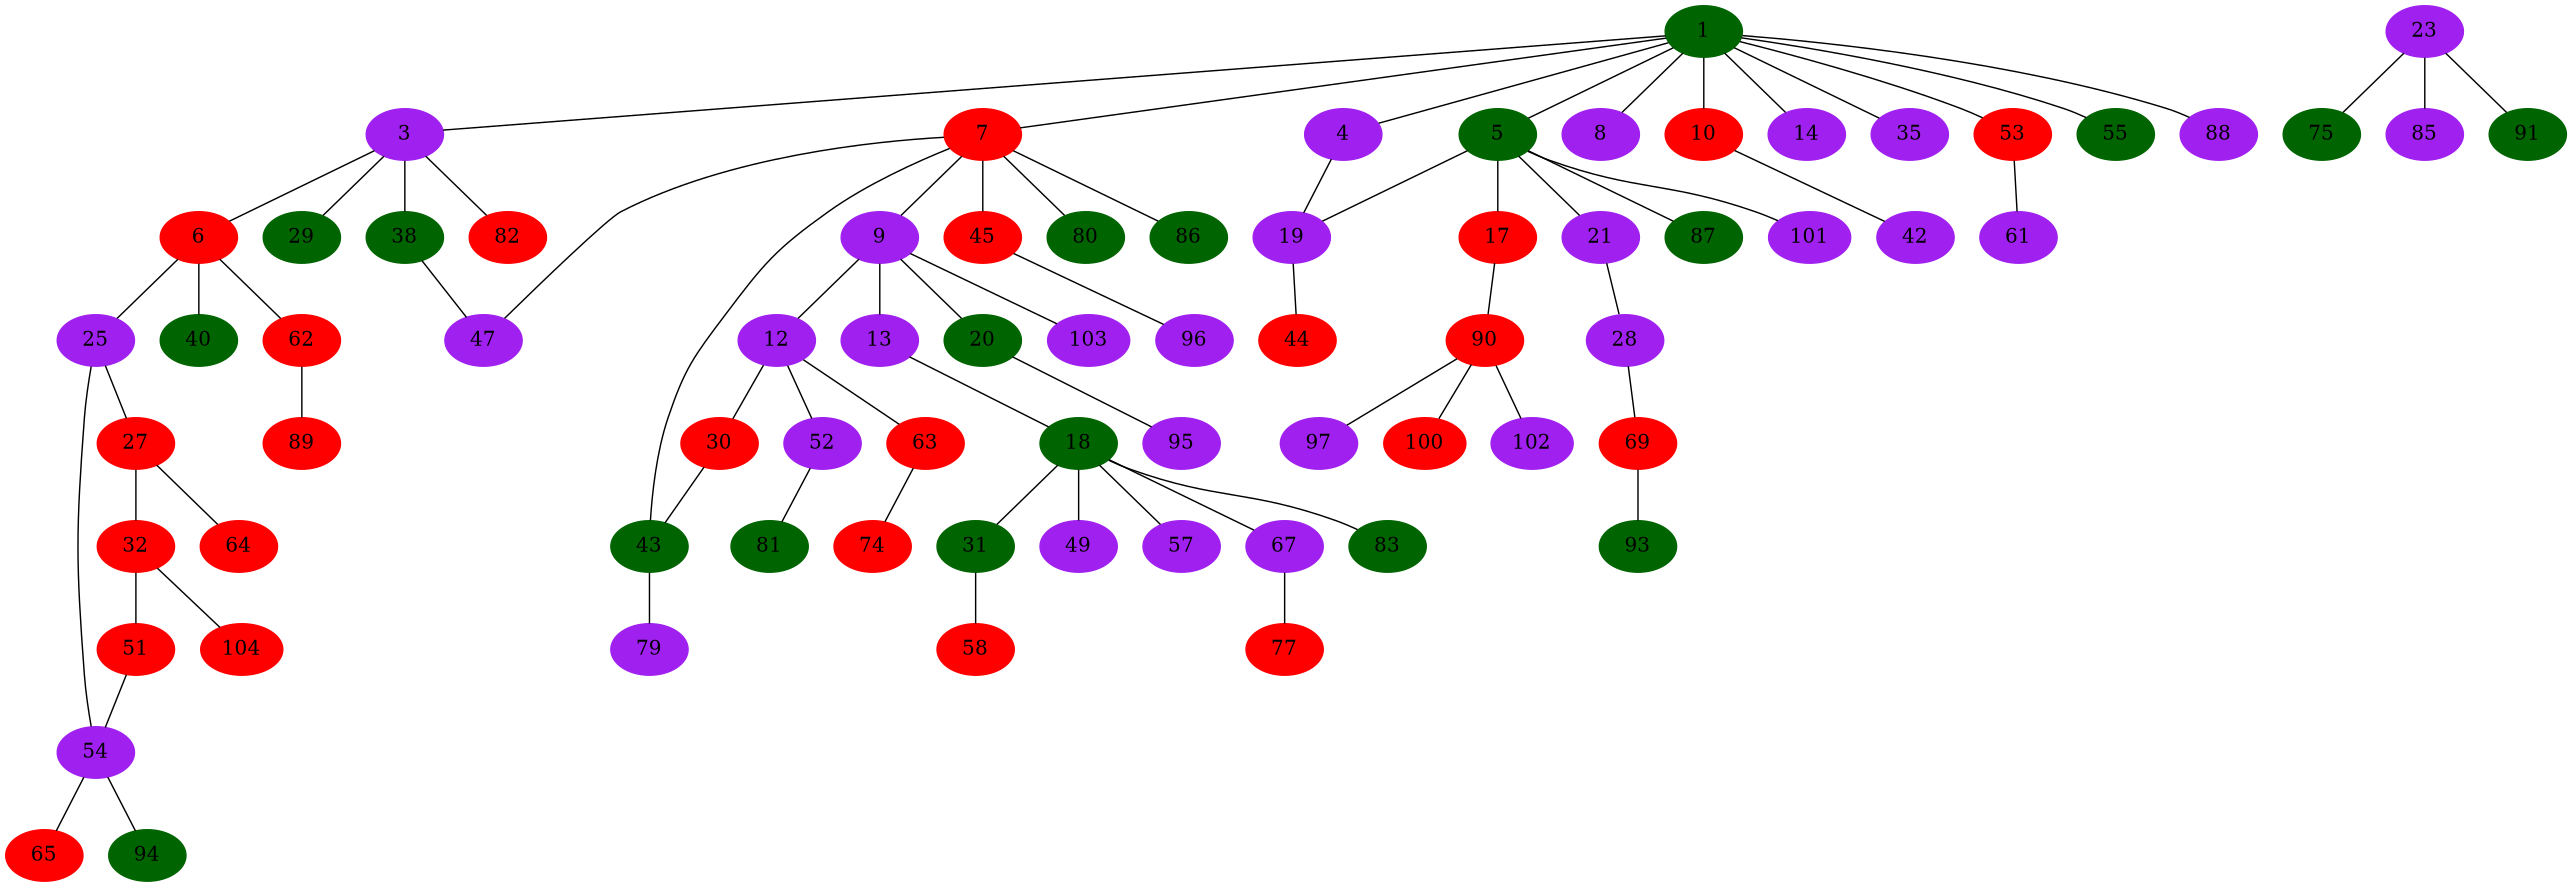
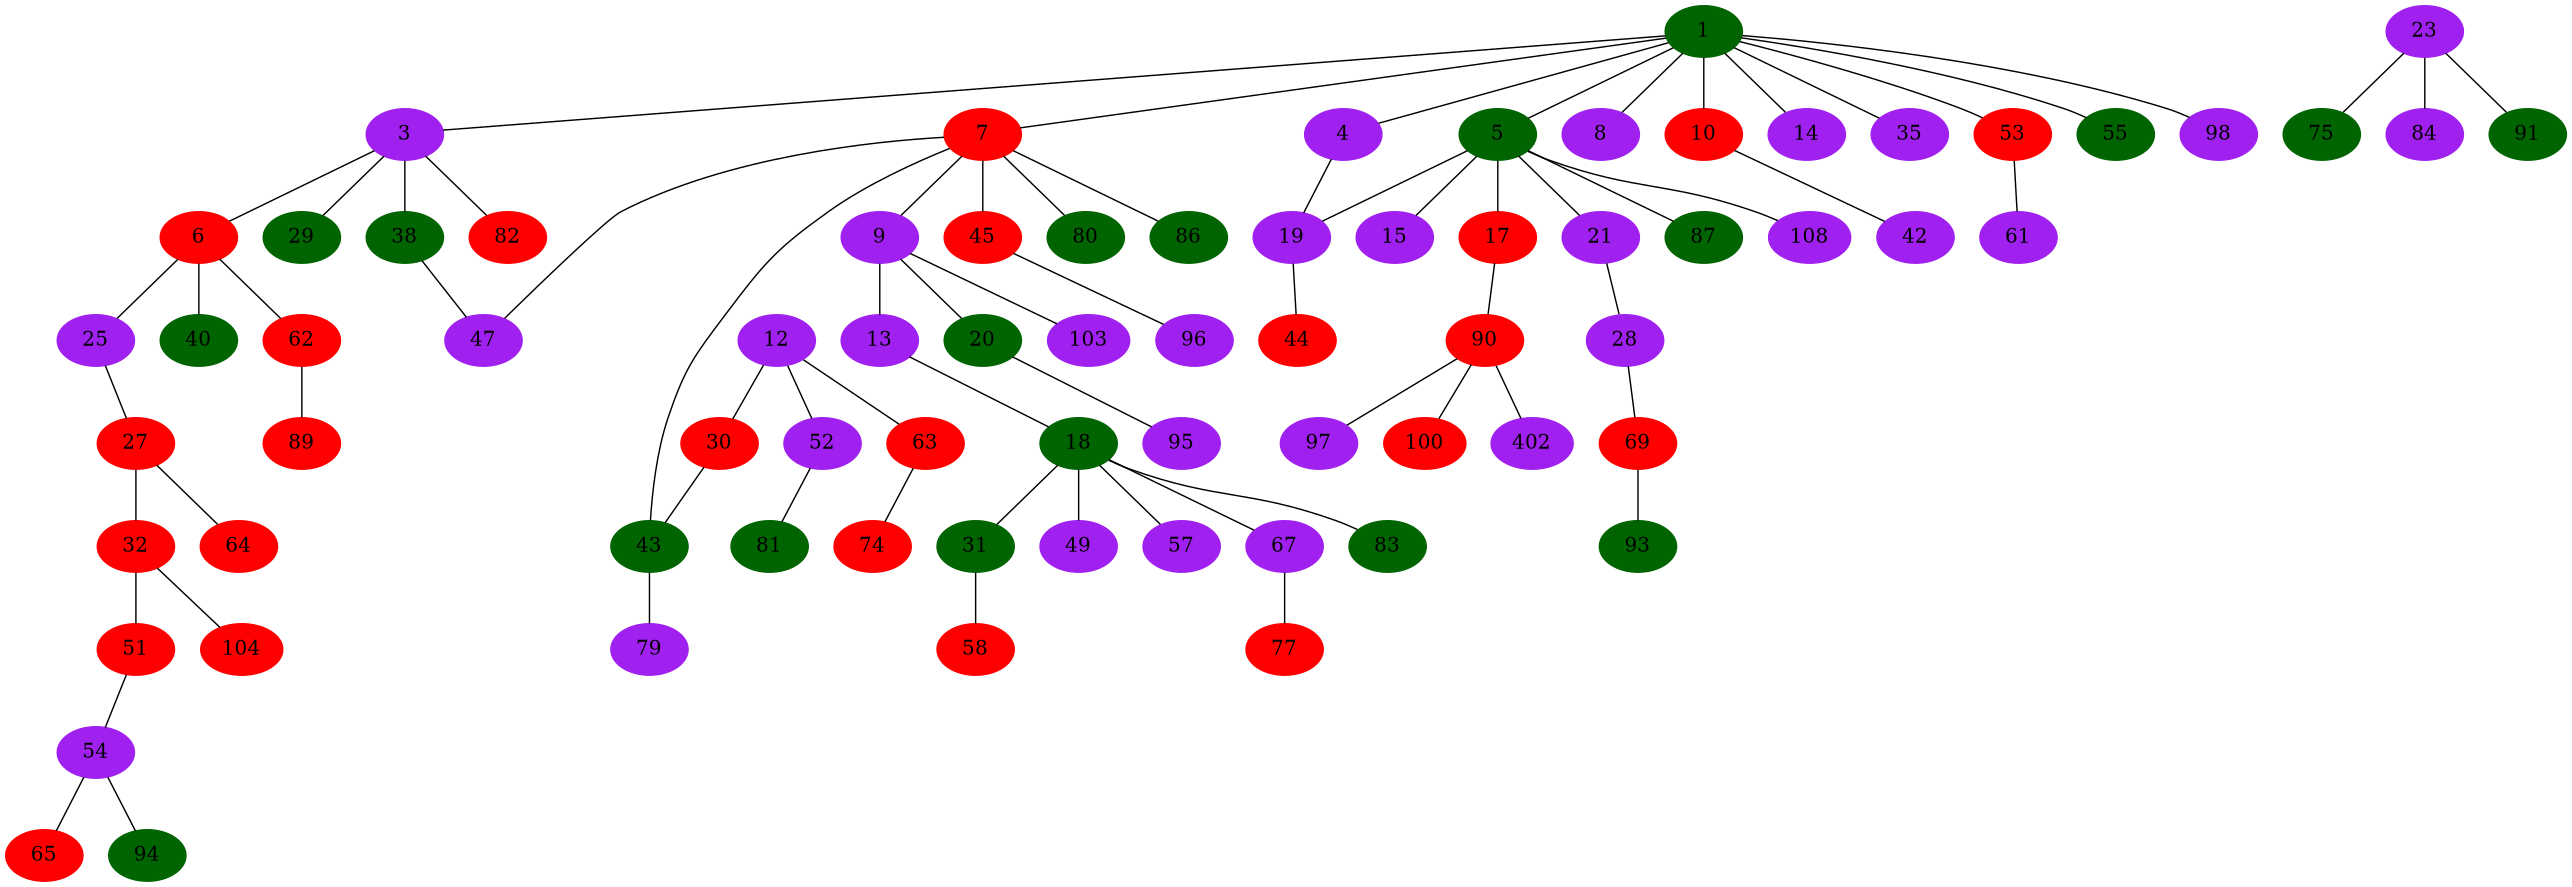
node "88": label "88" -> "98"
node "85": label "85" -> "84"
node "15": added
node "101": label "101" -> "108"
edge "9" -- "12": removed
node "102": label "102" -> "402"
edge "25" -- "54": removed
